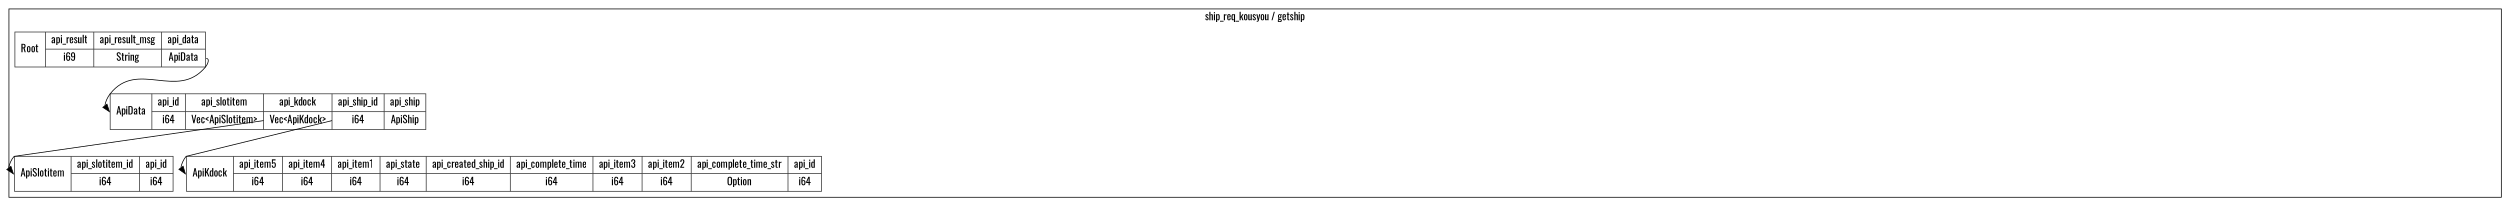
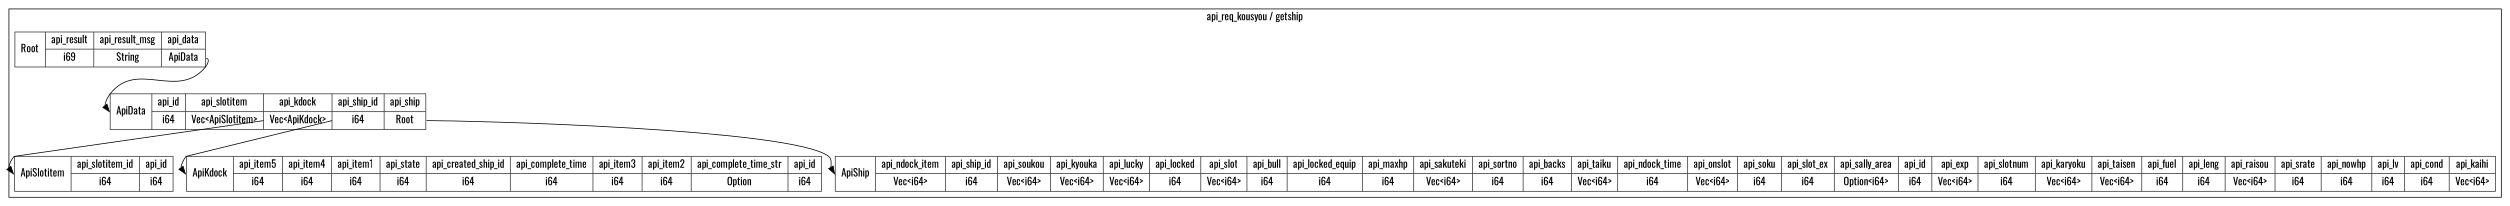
cluster "ship_req_kousyou / getship": label "ship_req_kousyou / getship" -> "api_req_kousyou / getship"
node "ApiData": text "ApiShip" -> "Root"
node "ApiShip": added
